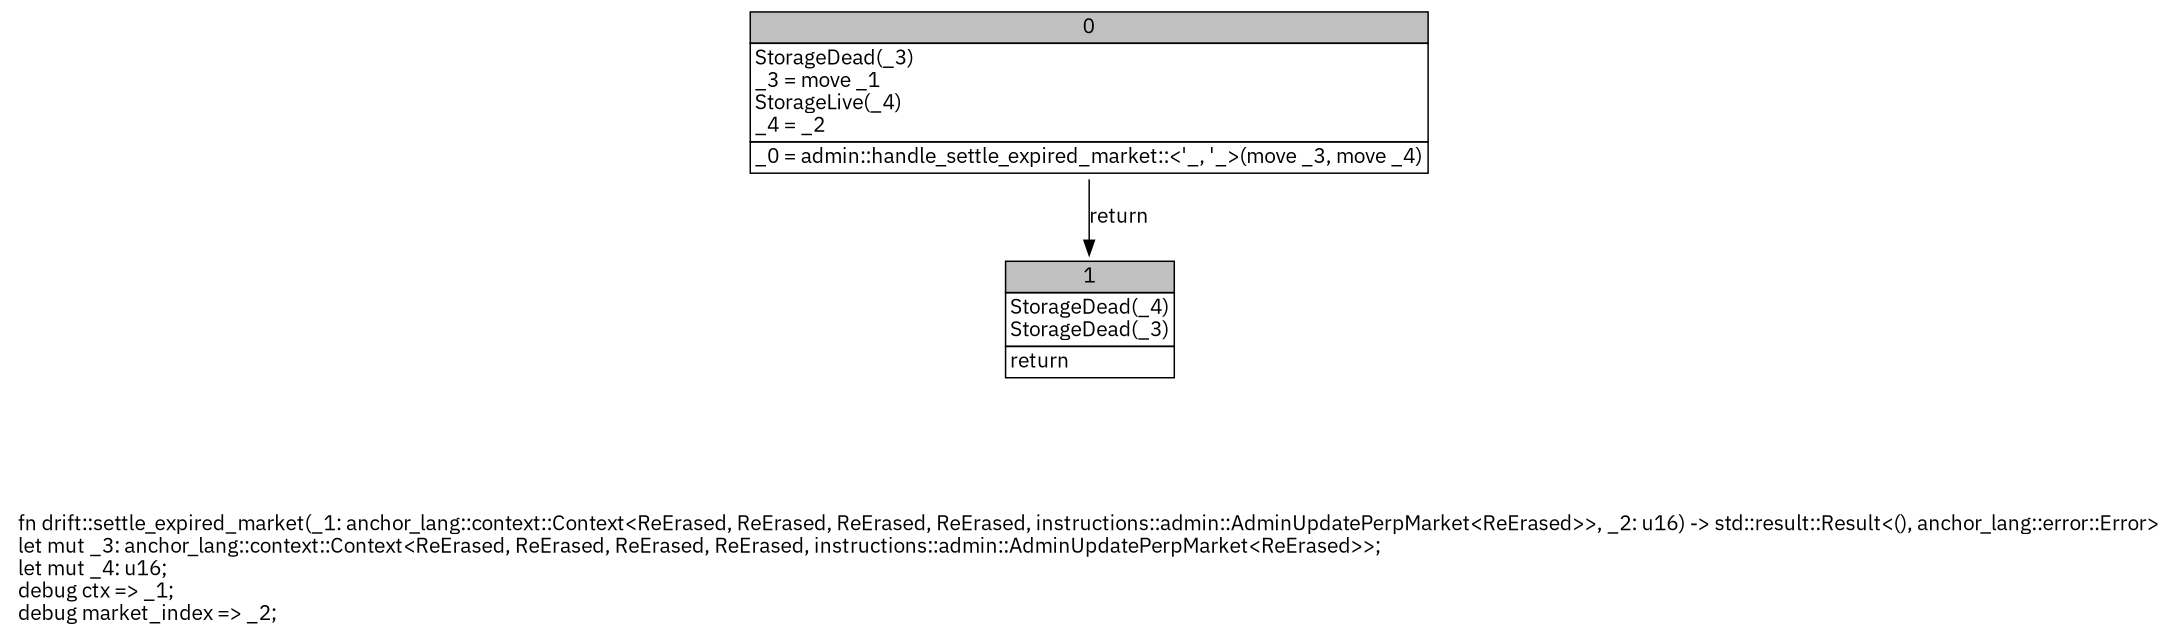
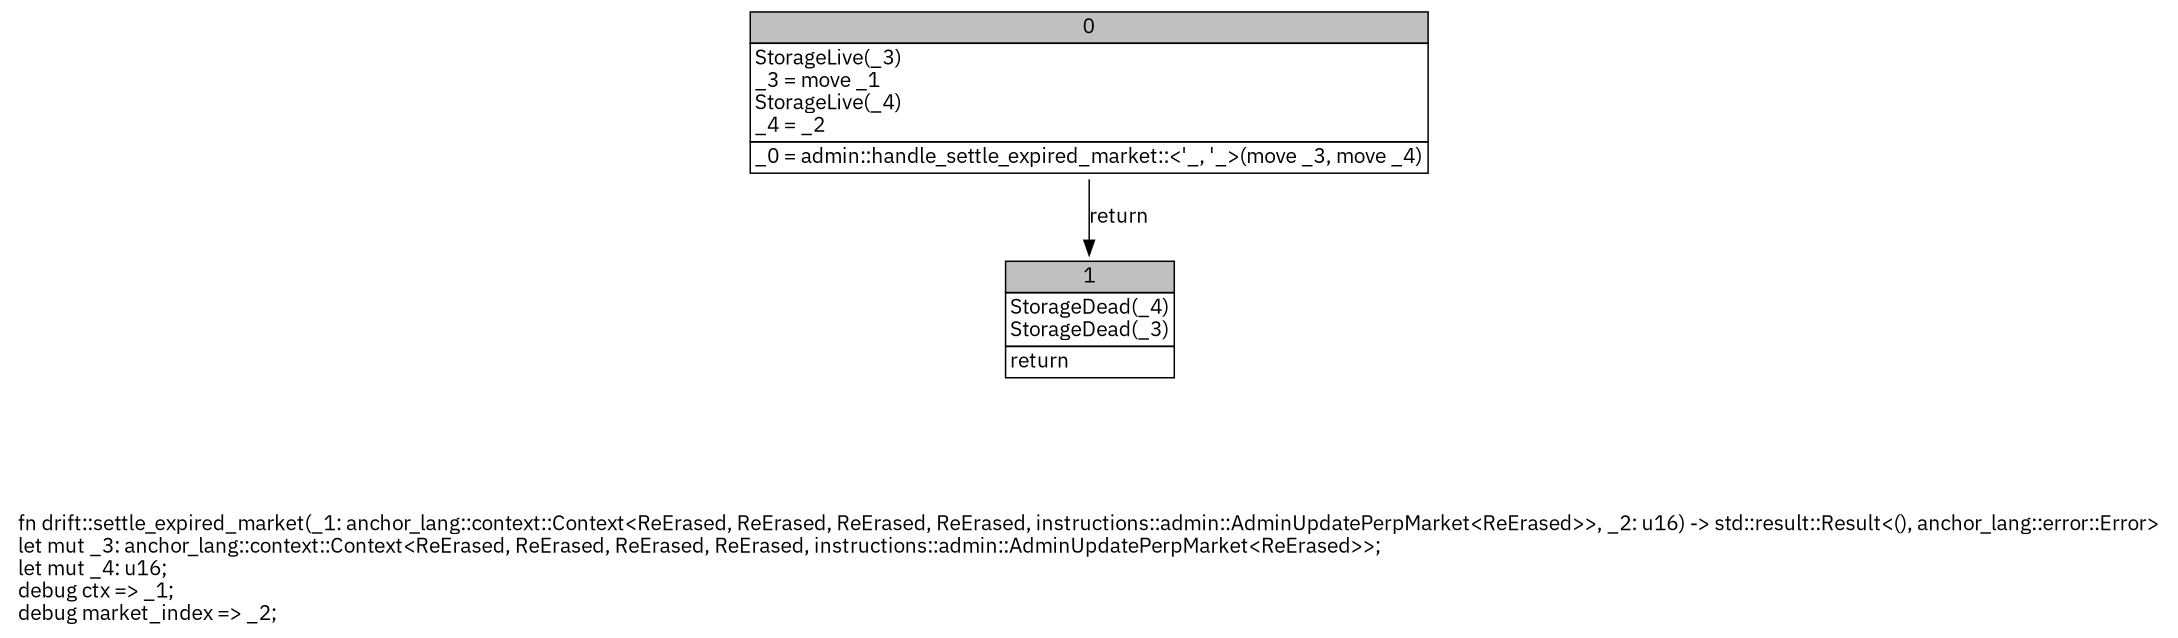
node "0": text "StorageDead(_3)" -> "StorageLive(_3)"
